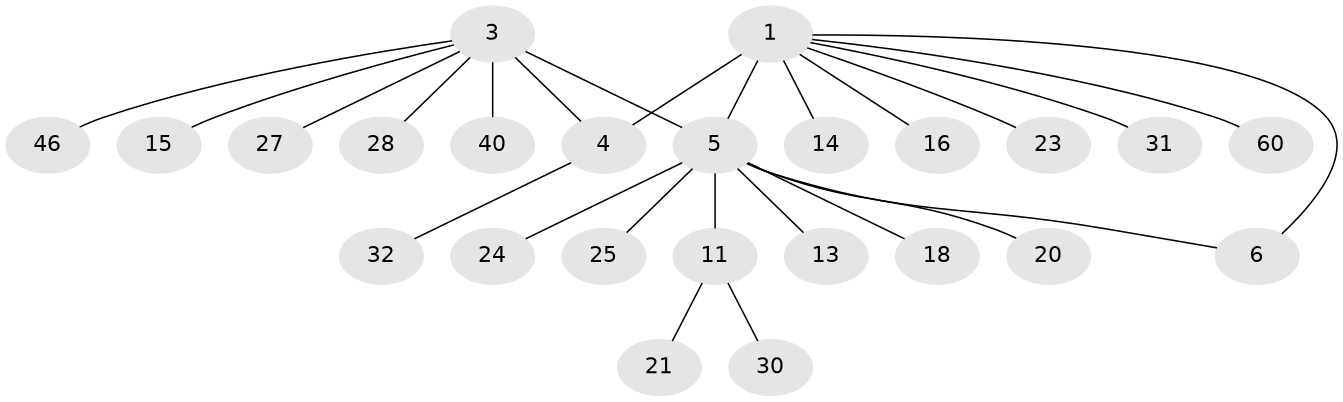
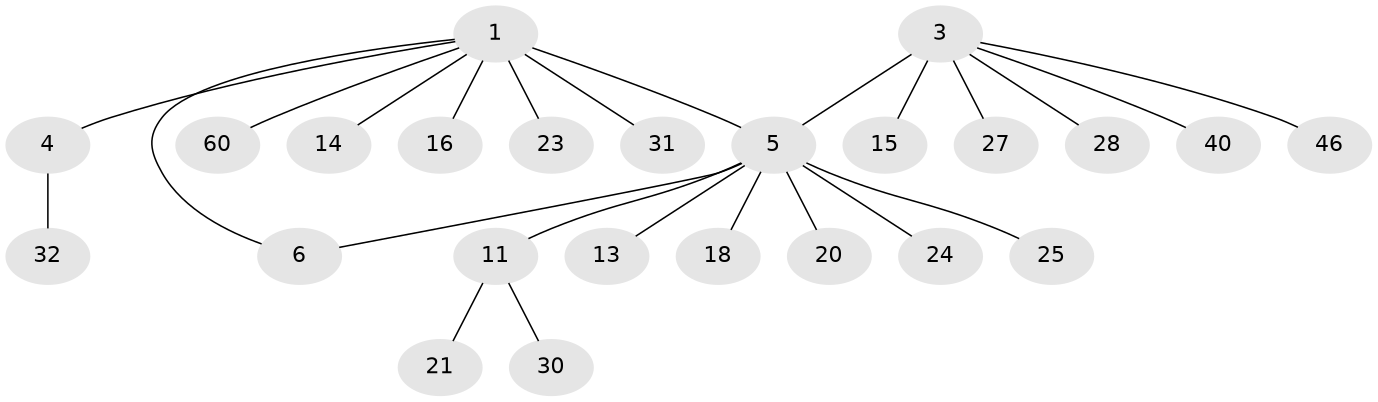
edge "3" -- "4": removed
